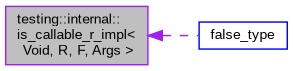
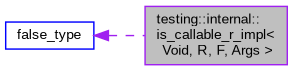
edge "false_type" -> "testing::internal:: is_callable_r_impl< Void, R, F, Args >": reversed
